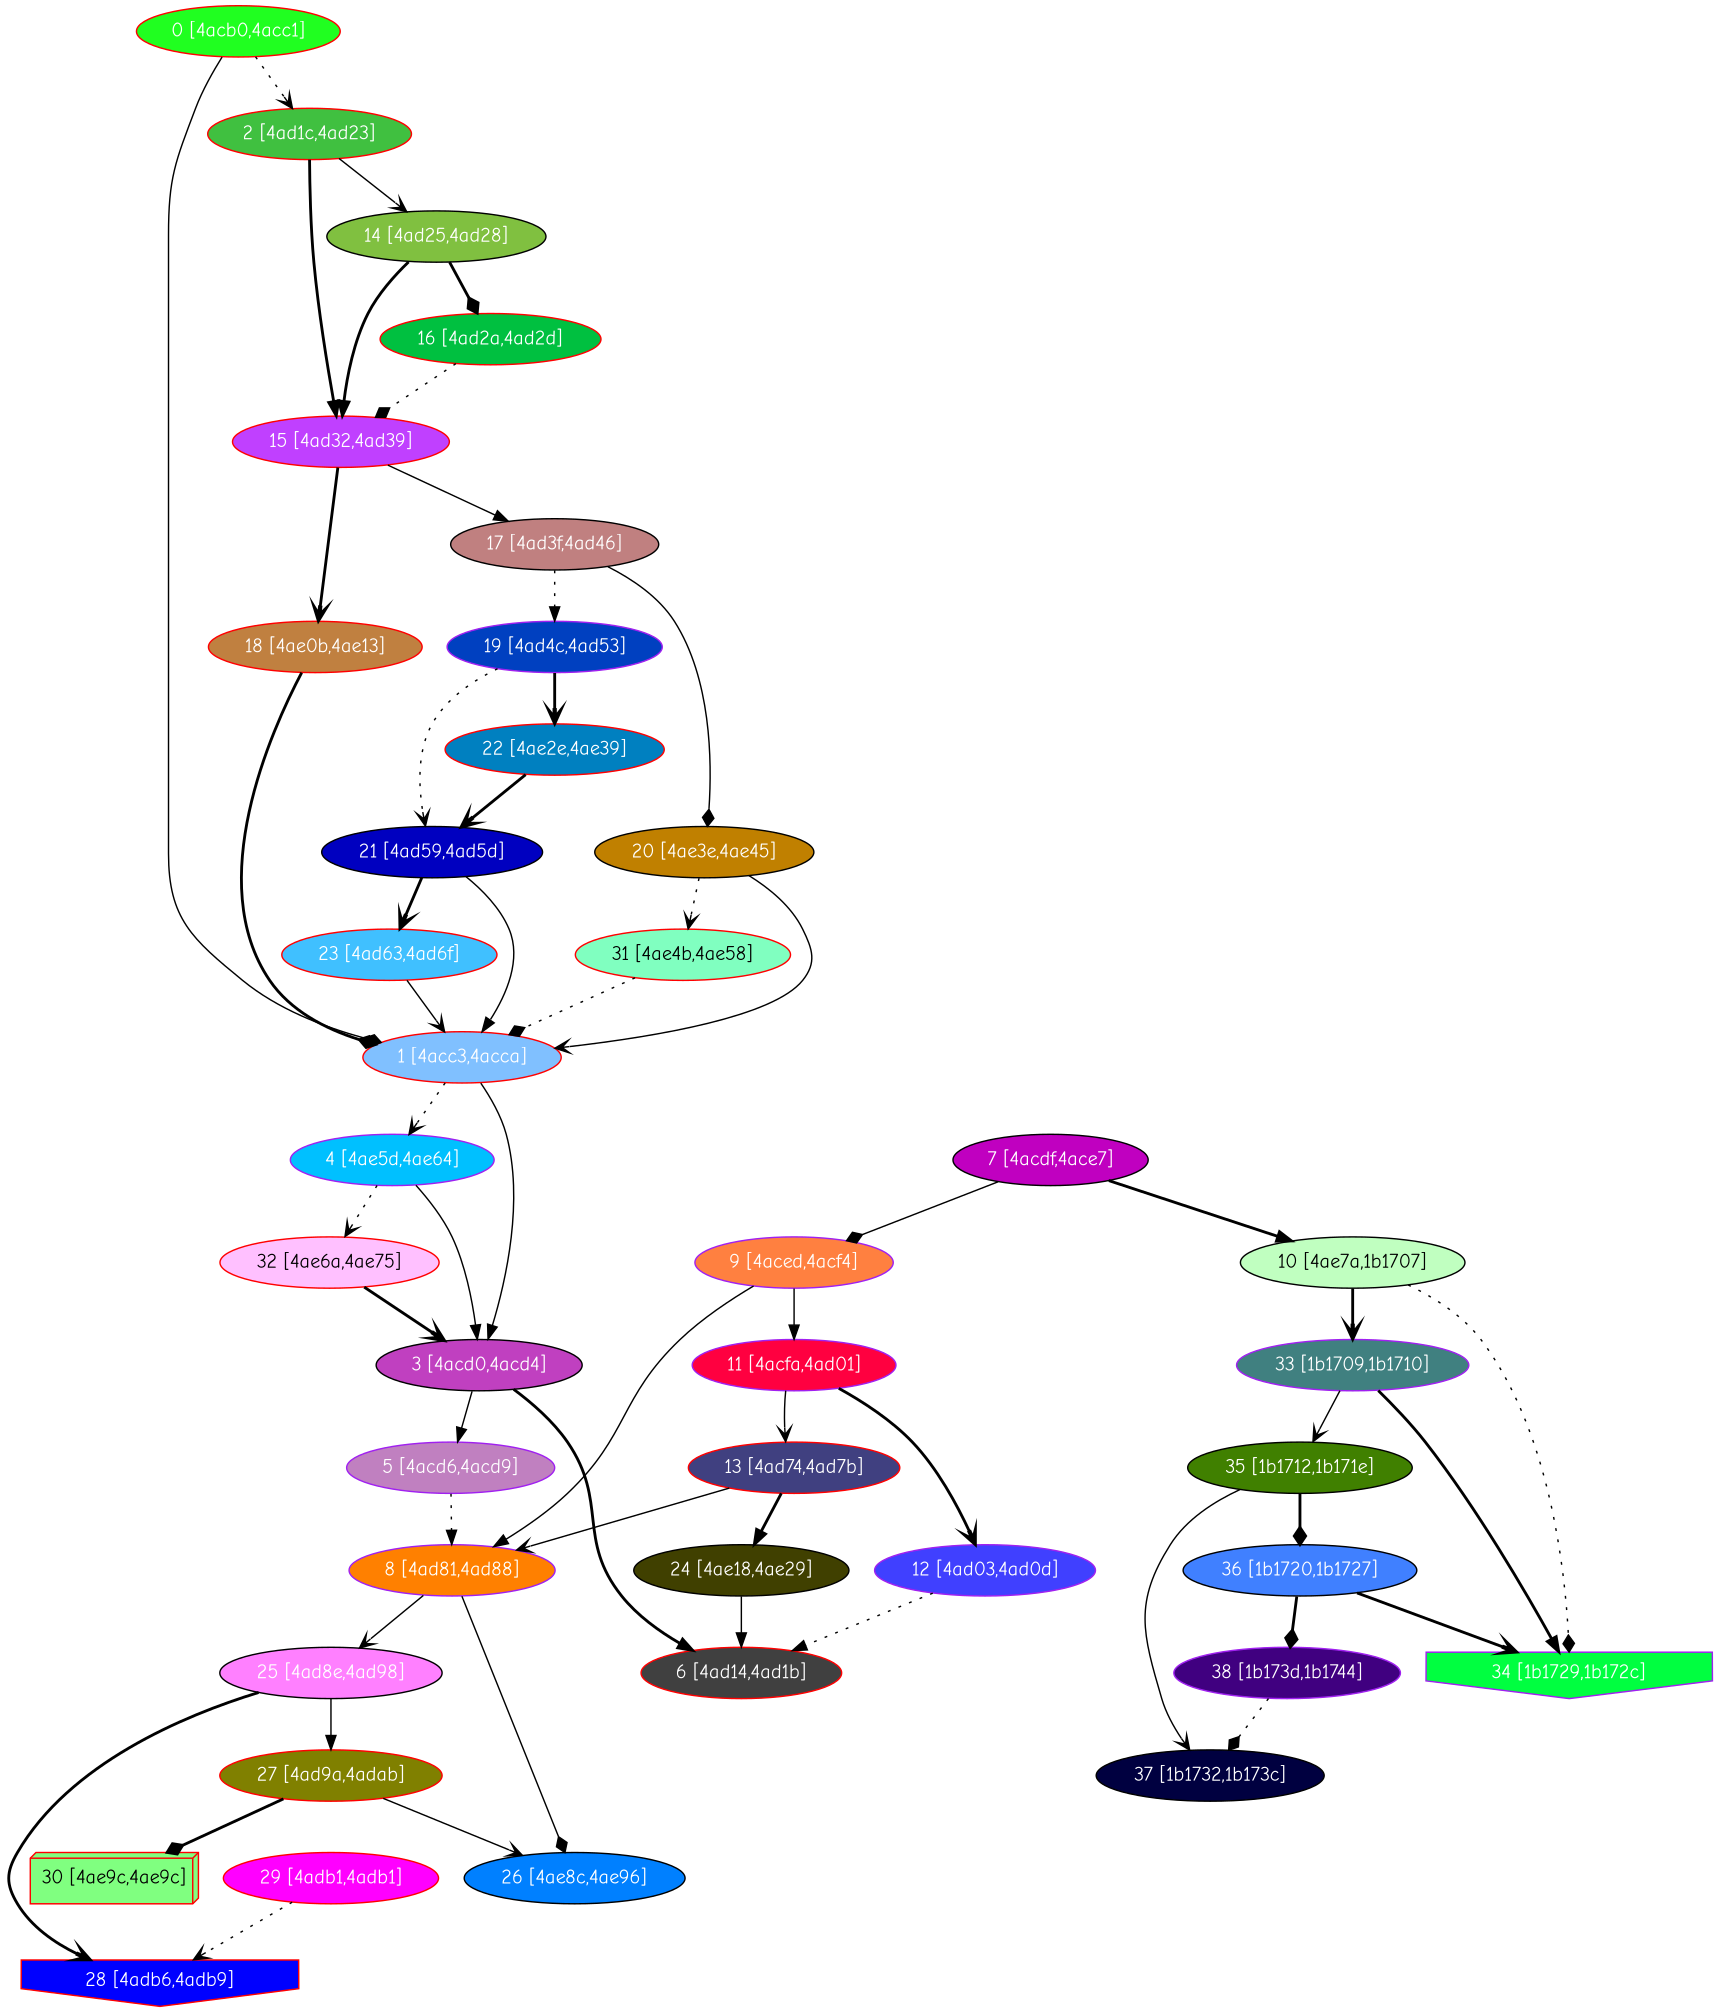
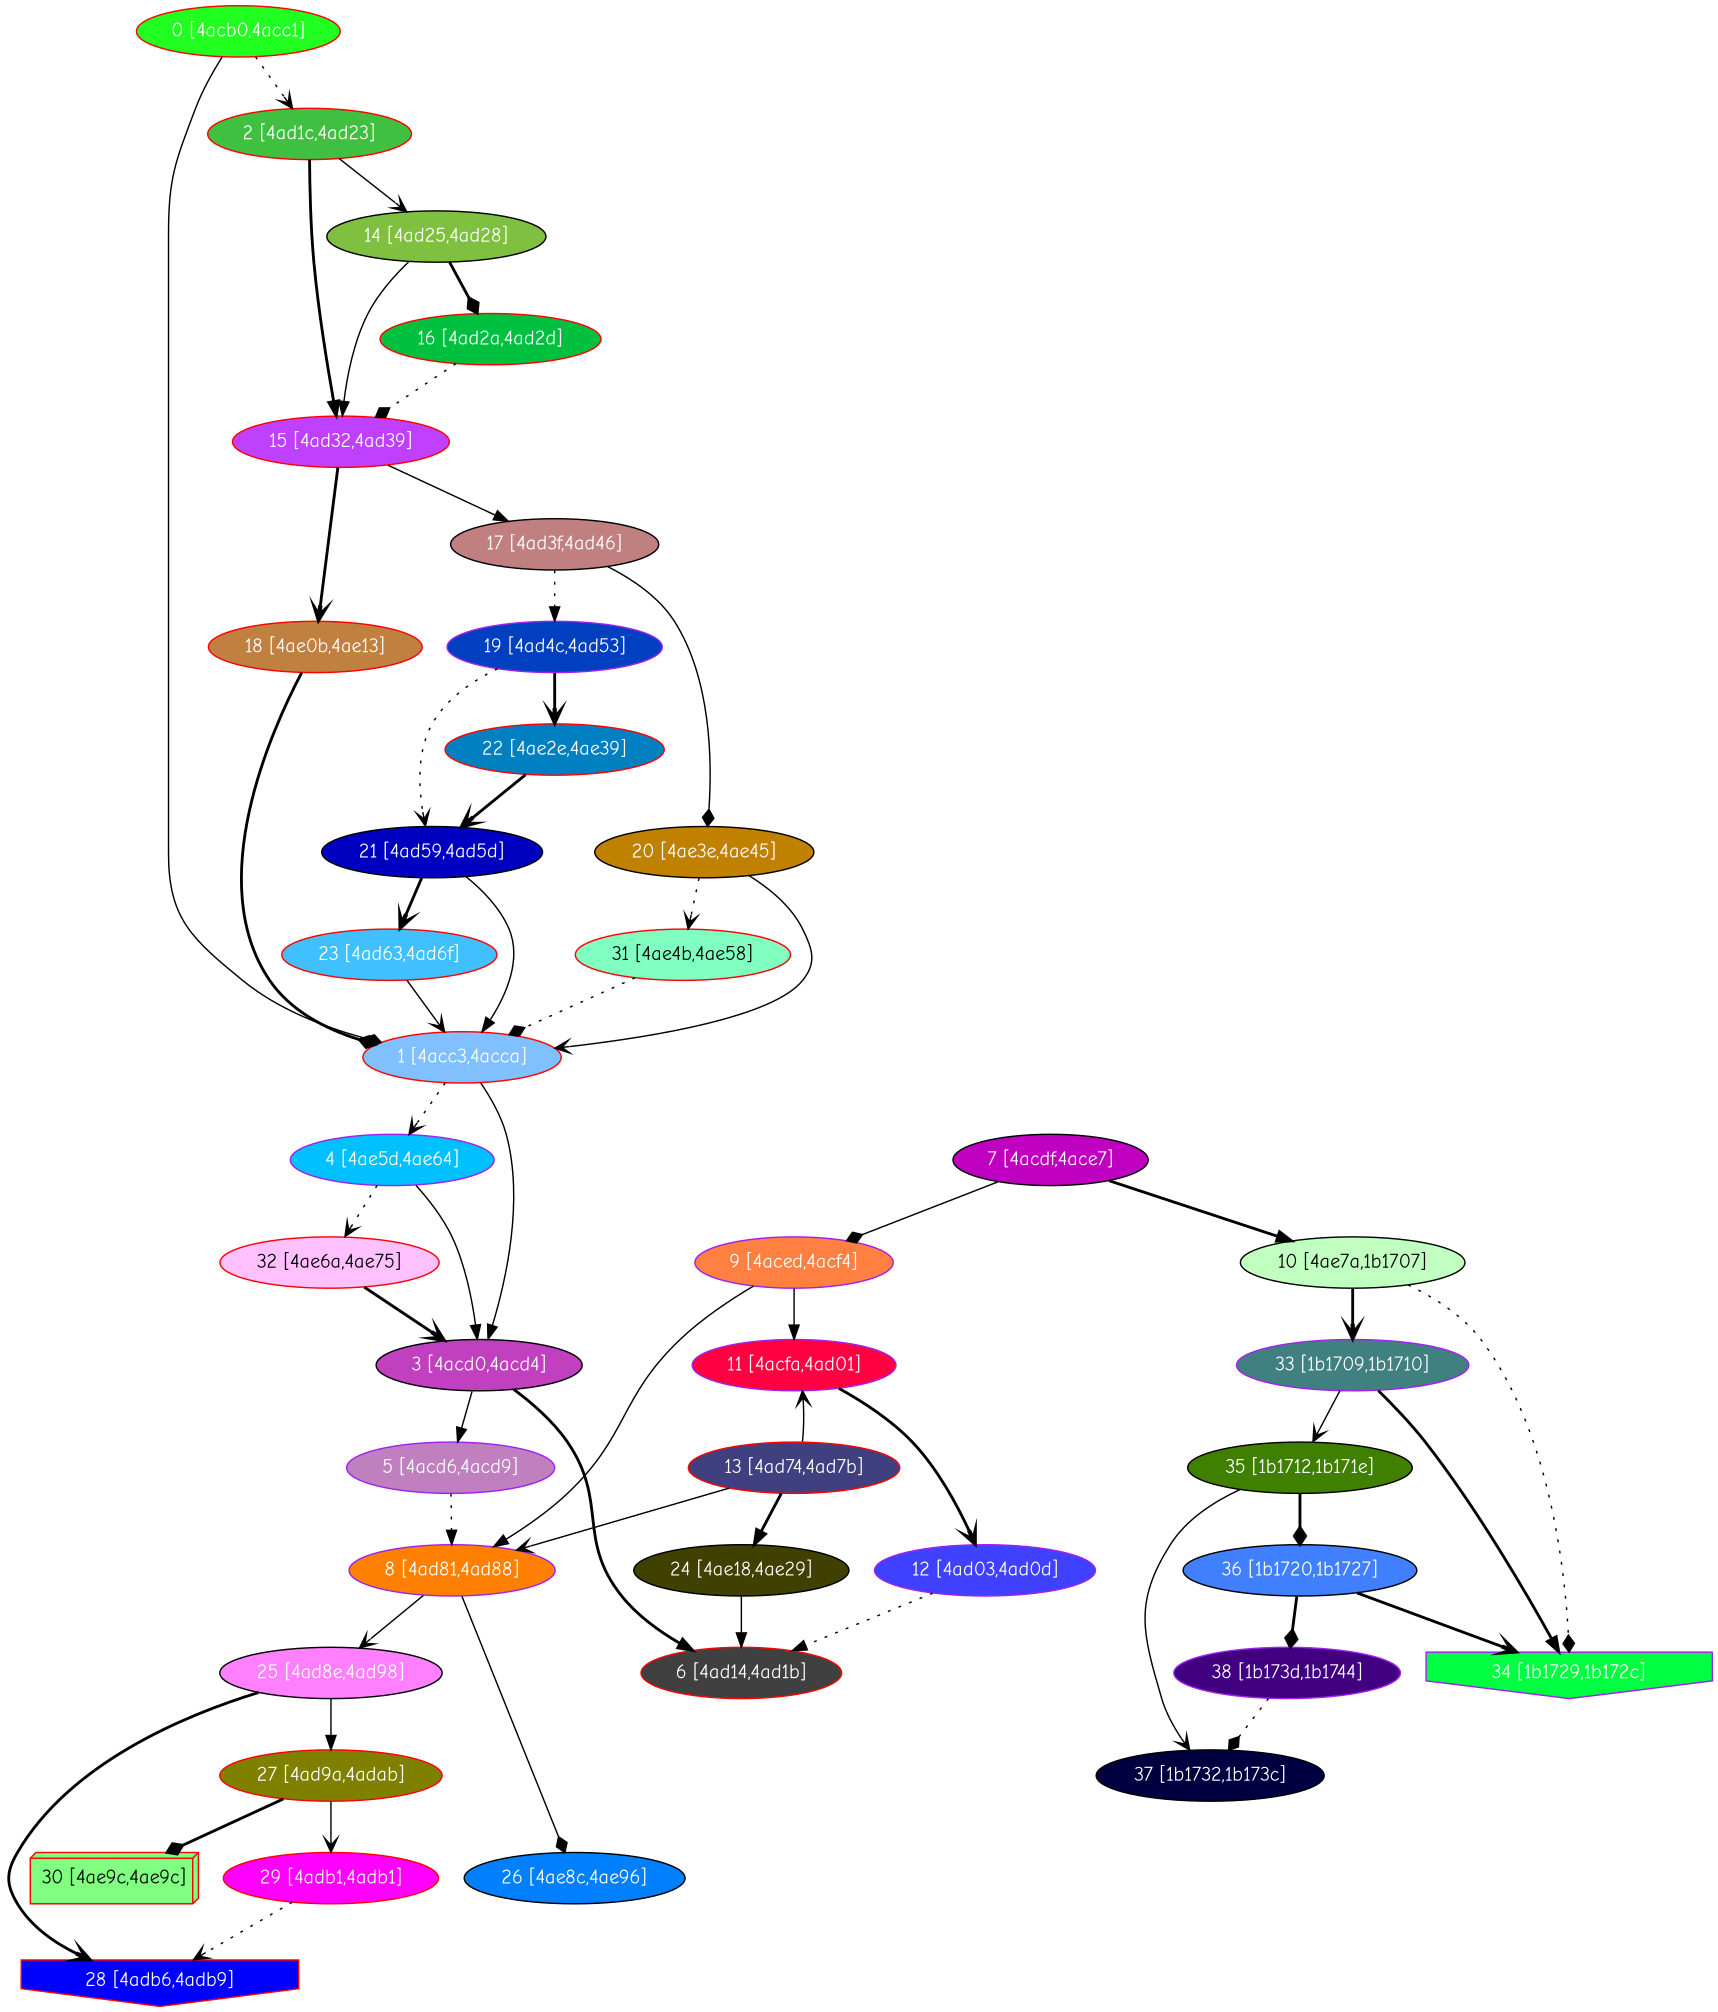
edge "14 [4ad25,4ad28]" -> "15 [4ad32,4ad39]": style bold -> solid
edge "11 [4acfa,4ad01]" -> "13 [4ad74,4ad7b]": reversed
edge "27 [4ad9a,4adab]" -> "26 [4ae8c,4ae96]": now "27 [4ad9a,4adab]" -> "29 [4adb1,4adb1]"
